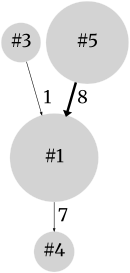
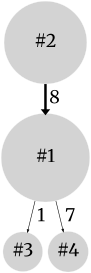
node "#5": label "#5" -> "#2"
edge "#3" -> "#1": reversed
